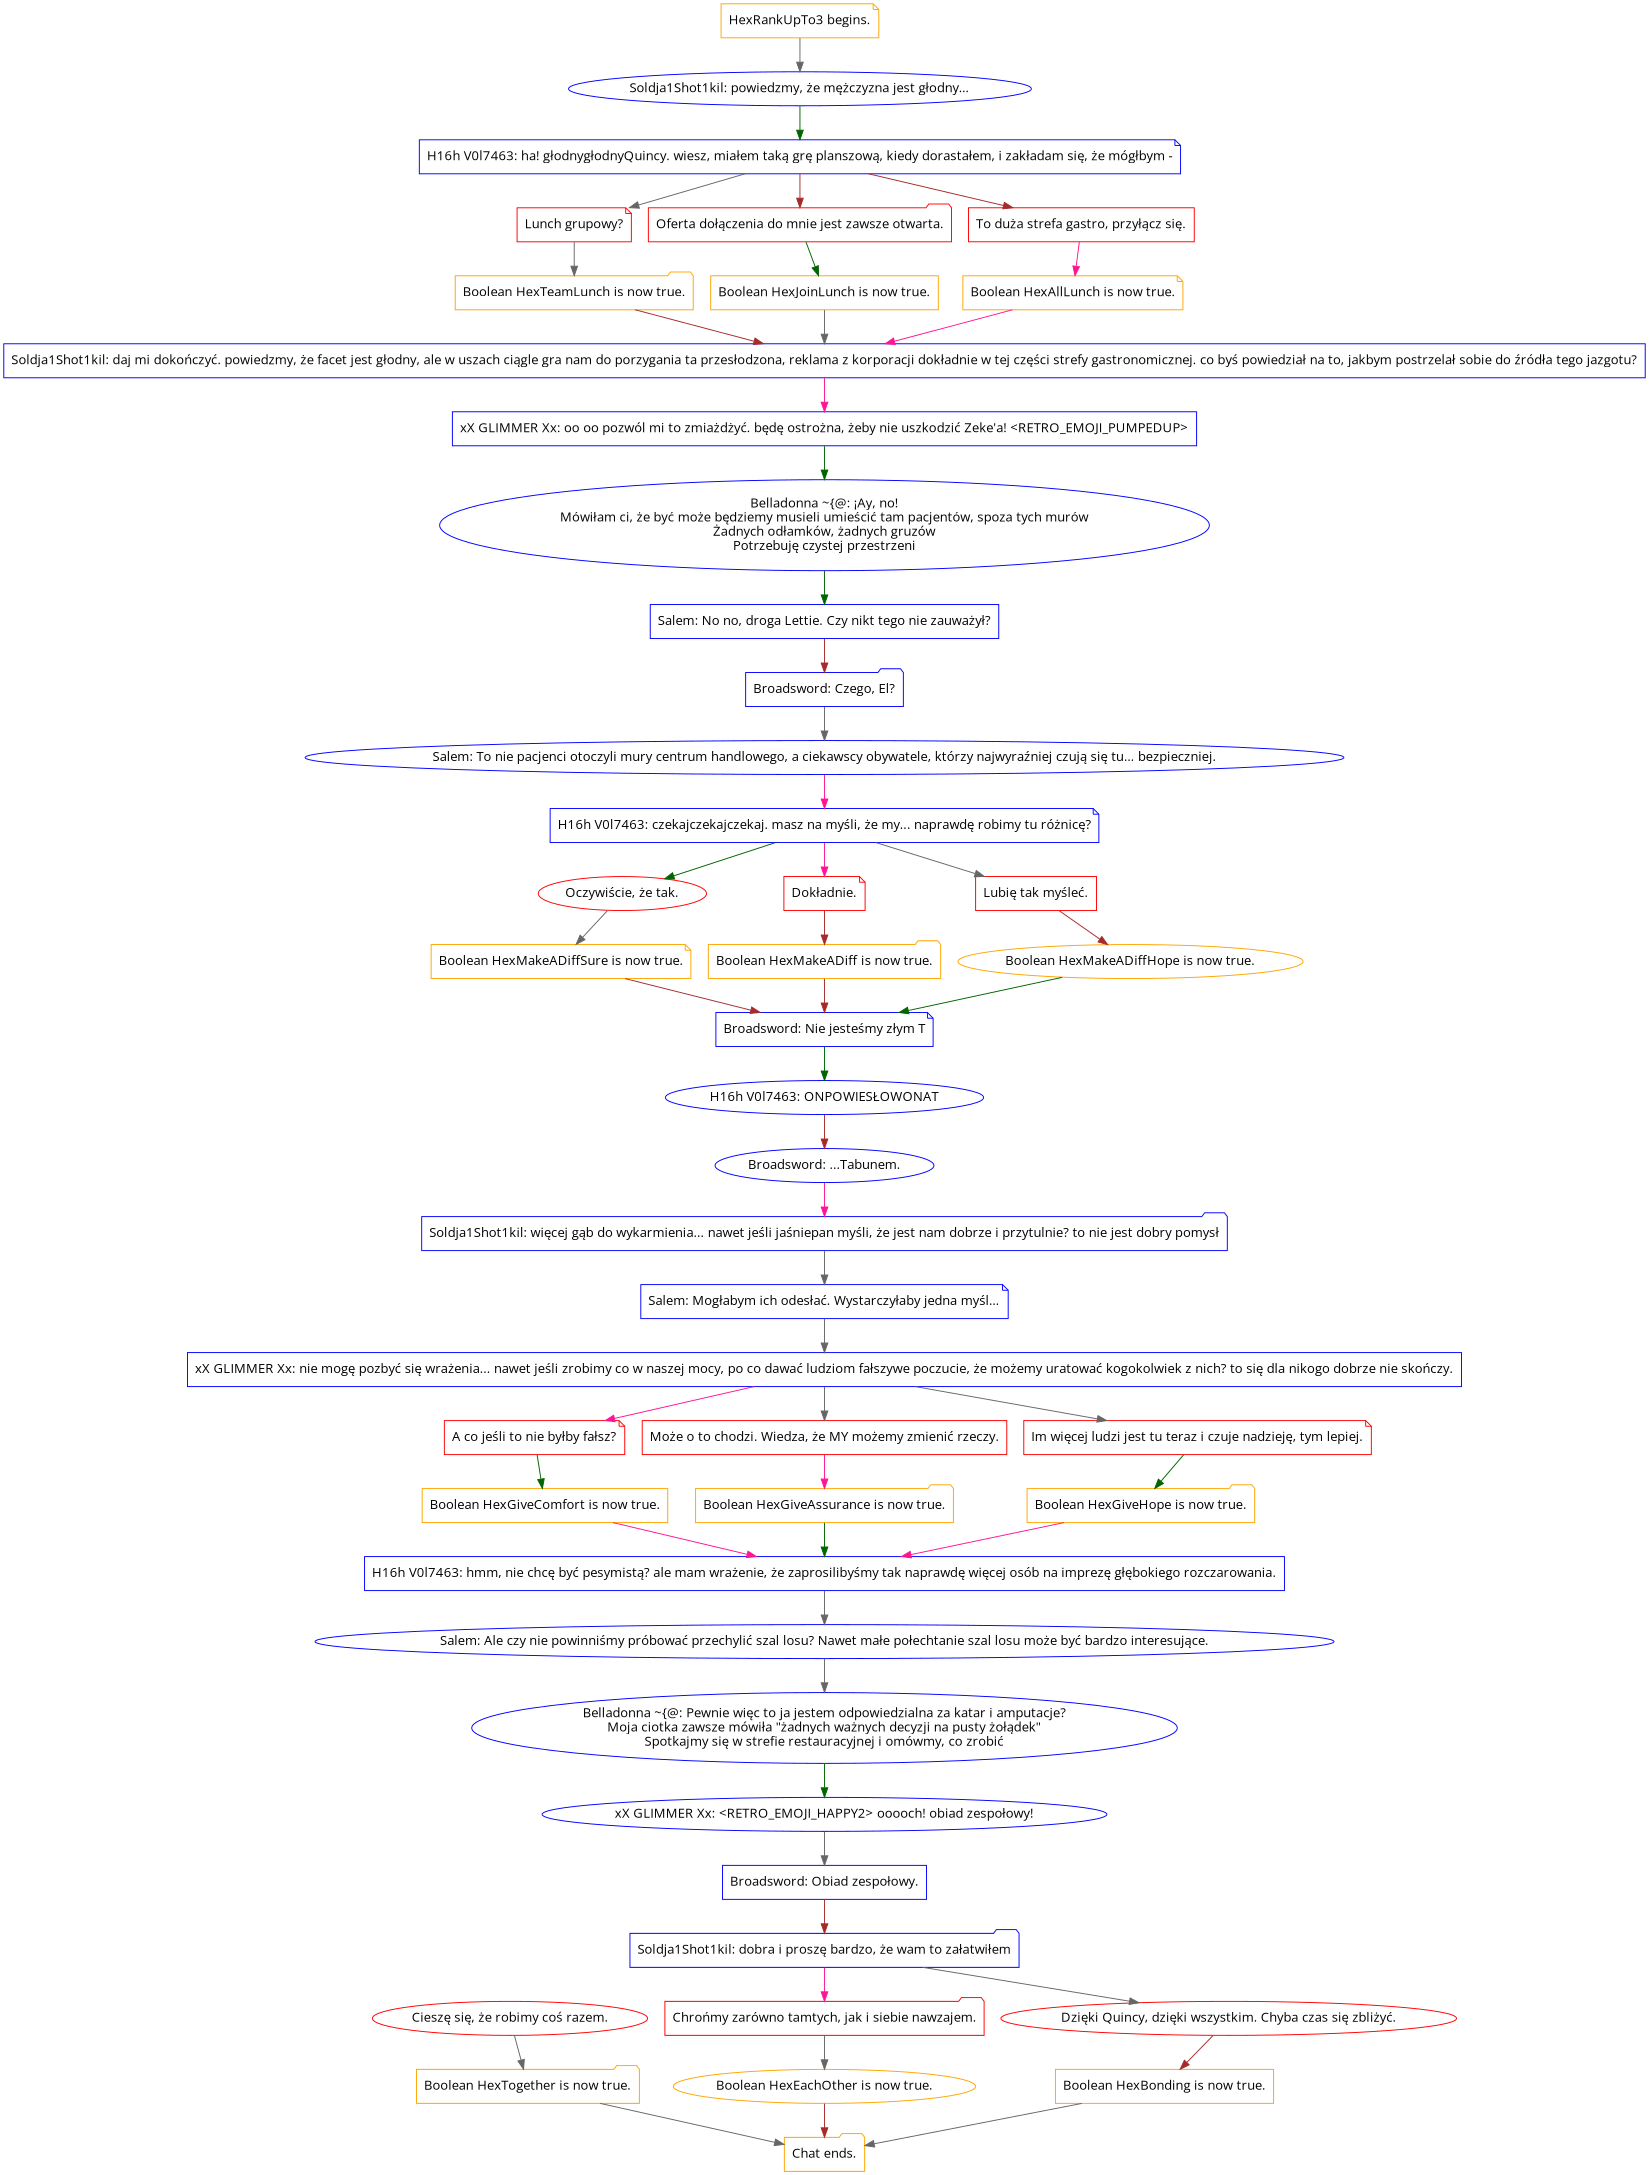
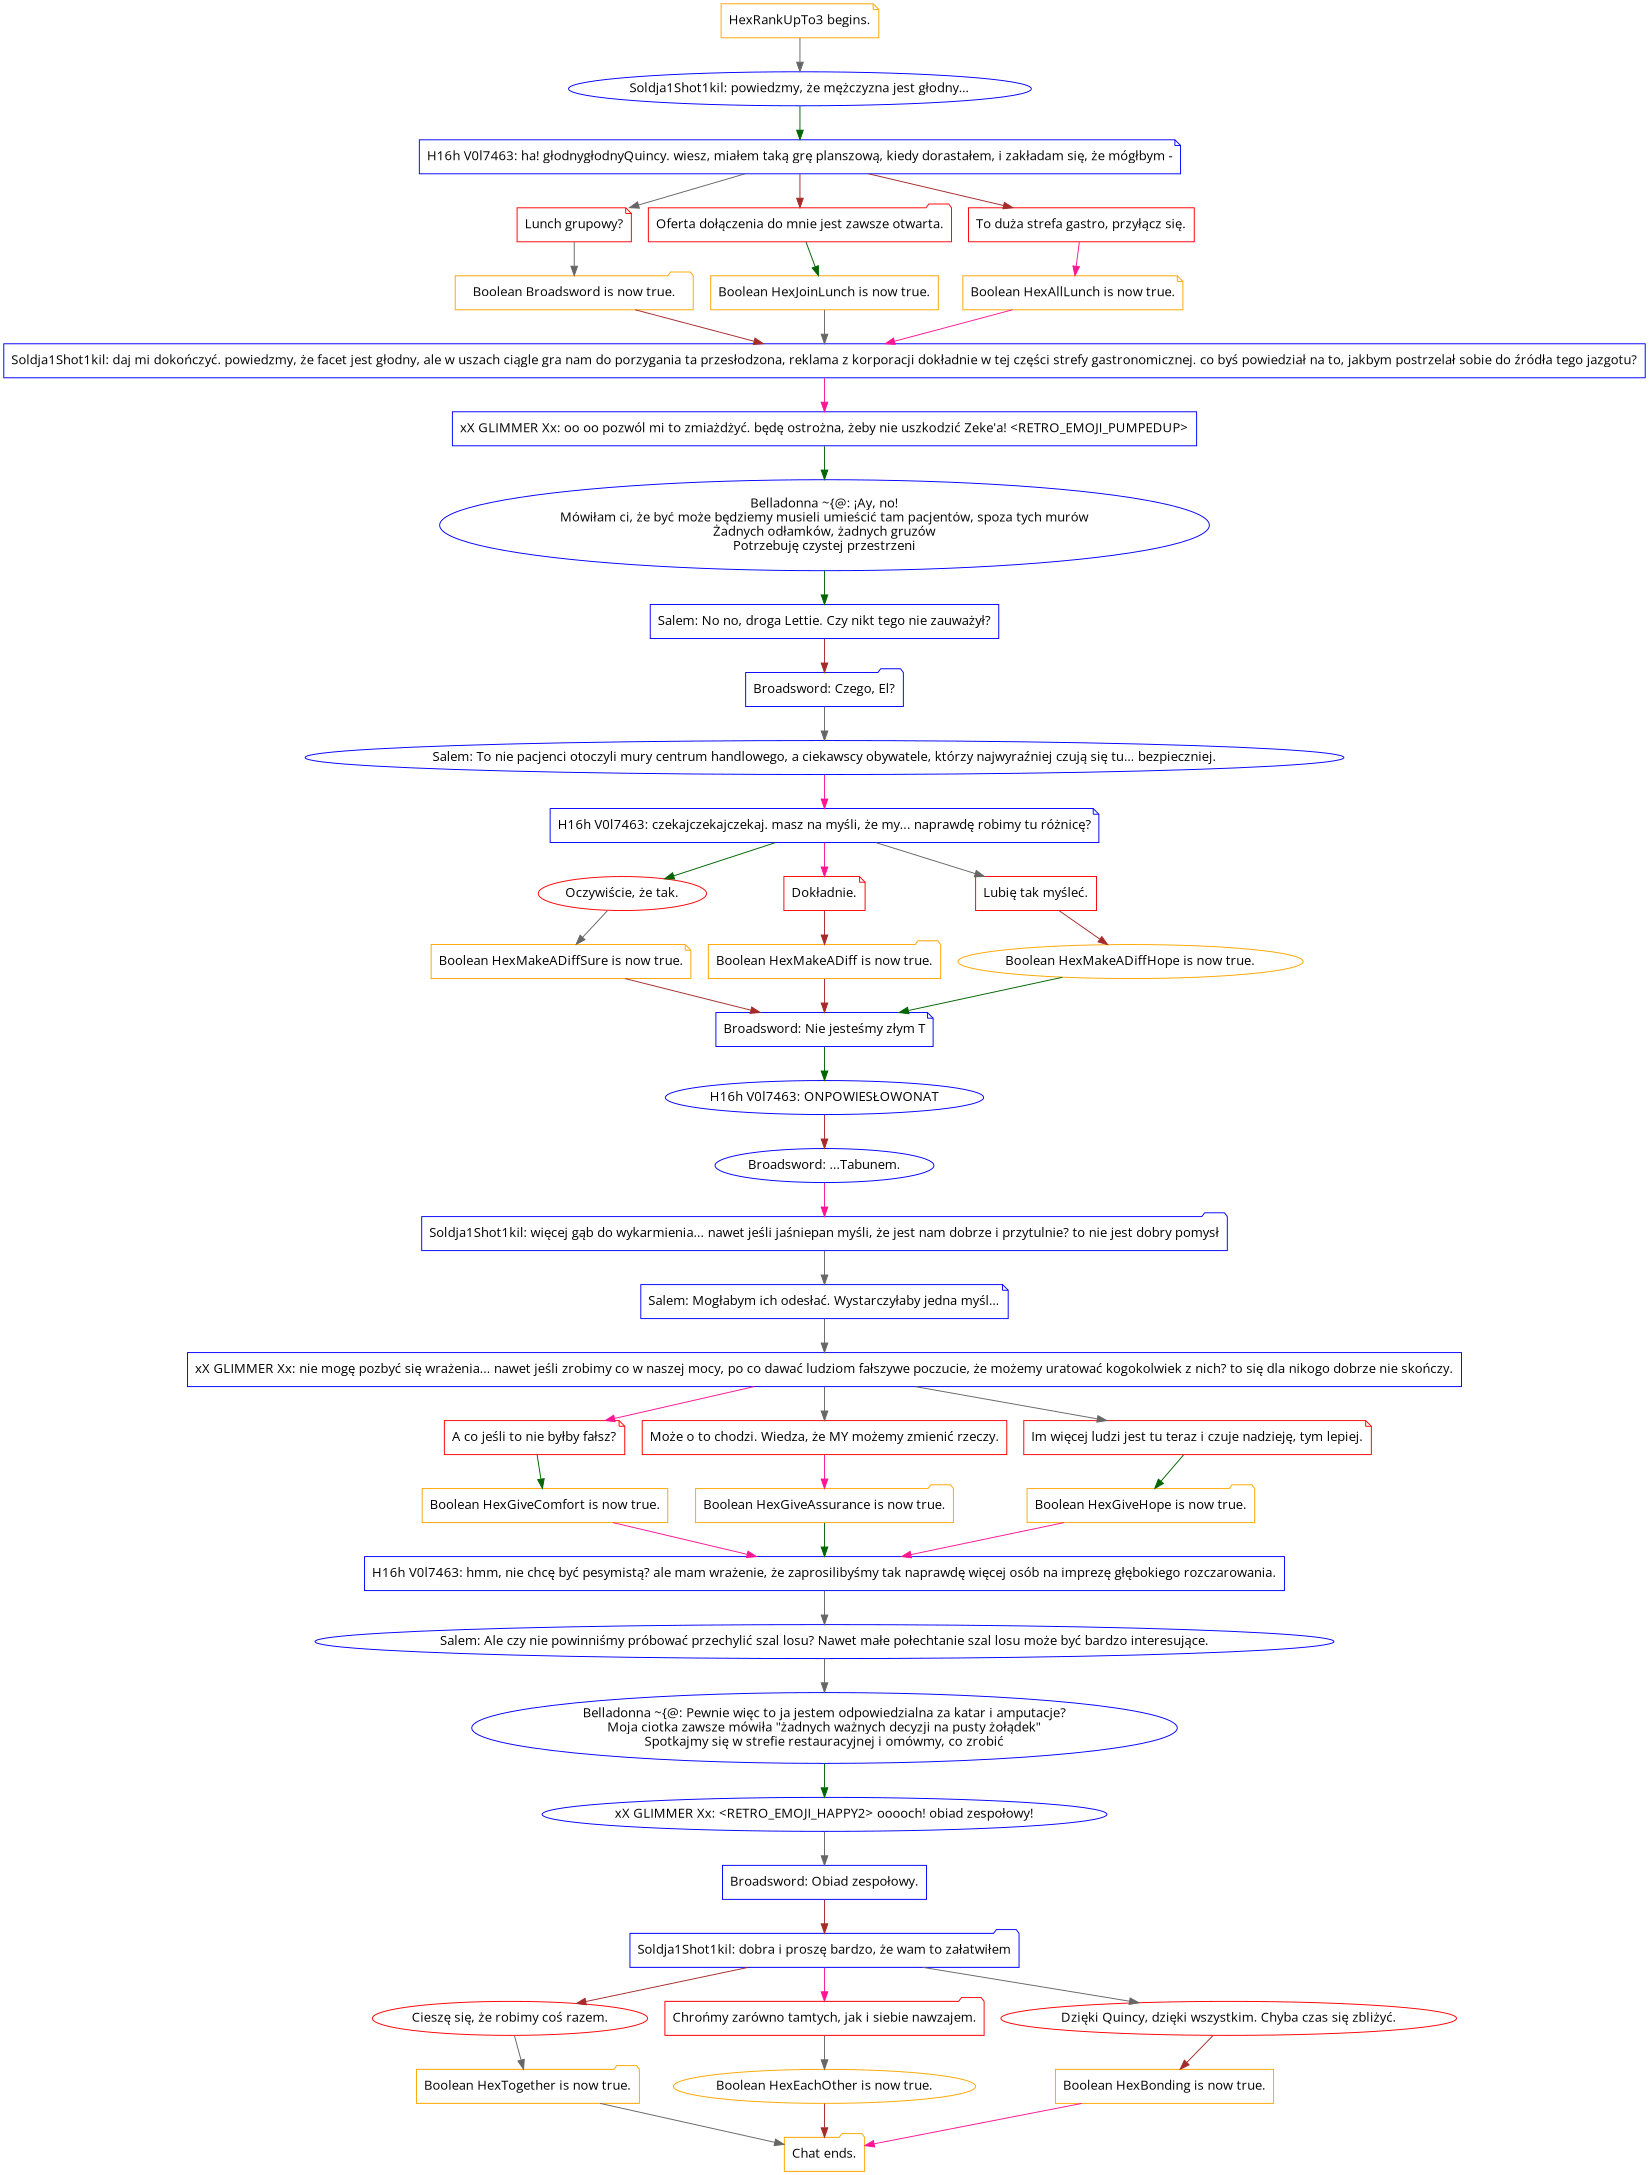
node "Boolean HexTeamLunch is now true.": label "Boolean HexTeamLunch is now true." -> "Boolean Broadsword is now true."
edge "Soldja1Shot1kil: dobra i proszę bardzo, że wam to załatwiłem" -> "Cieszę się, że robimy coś razem.": added
edge "Boolean HexBonding is now true." -> "Chat ends.": color gray40 -> deeppink
